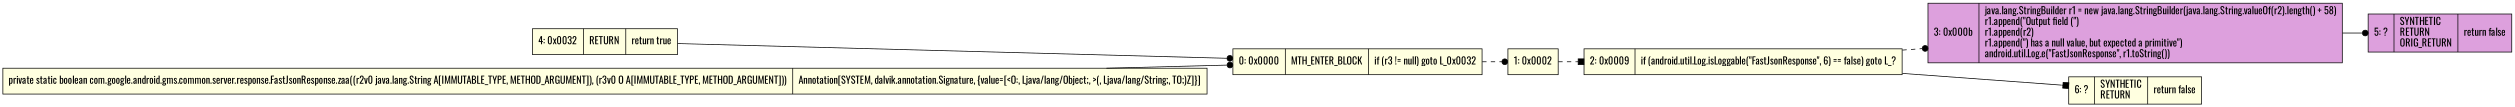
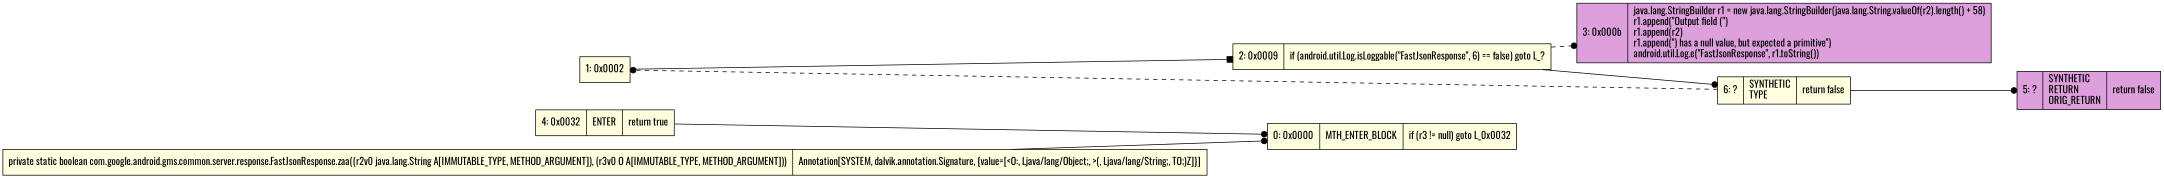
edge "3: 0x000b" -> "5: ?": now "6: ?" -> "5: ?"
node "4: 0x0032": text "RETURN" -> "ENTER"
edge "0: 0x0000" -> "1: 0x0002": now "6: ?" -> "1: 0x0002"
edge "1: 0x0002" -> "2: 0x0009": style dashed -> solid
edge "2: 0x0009" -> "6: ?": arrowhead box -> dot
node "6: ?": text "RETURN" -> "TYPE"
